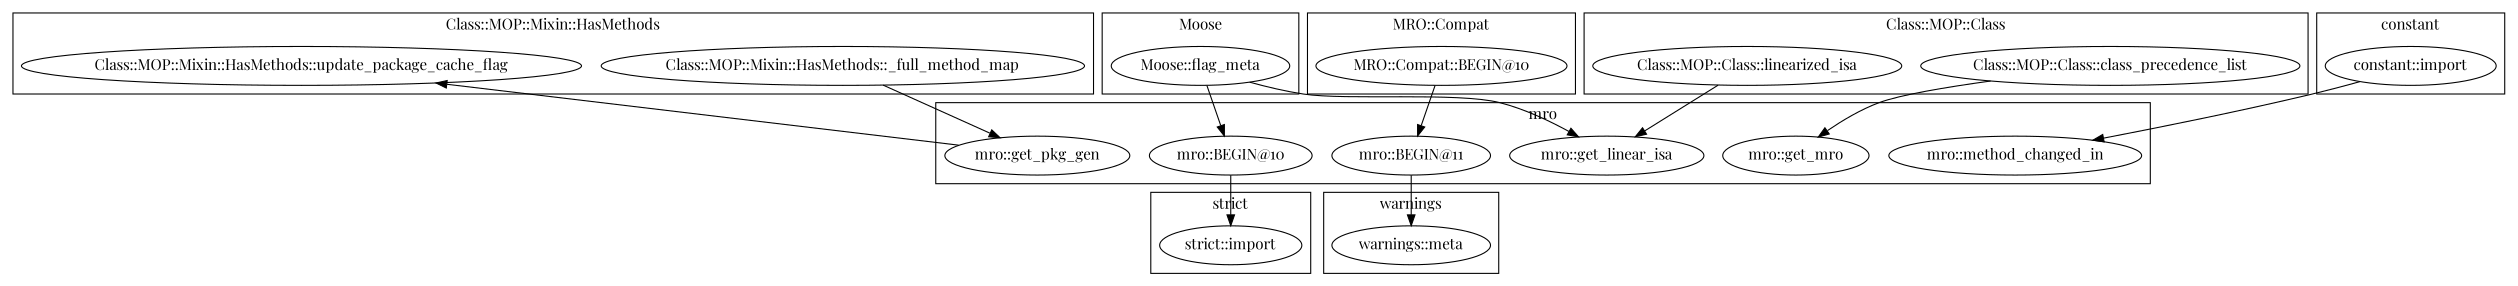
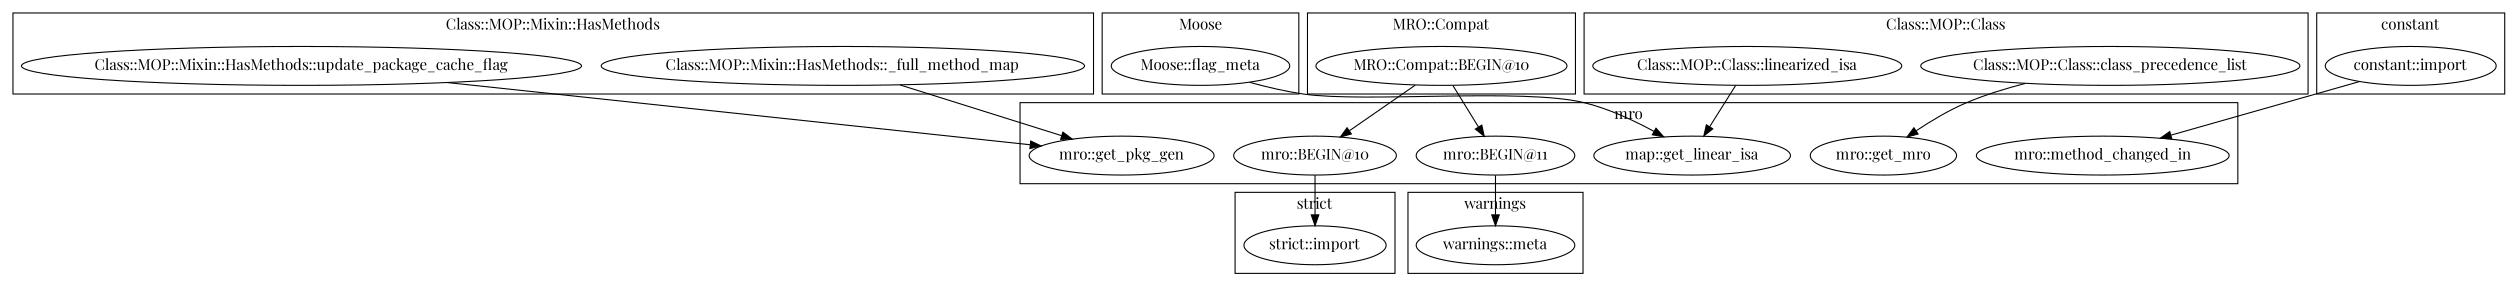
edge "Moose::flag_meta" -> "mro::BEGIN@10": now "MRO::Compat::BEGIN@10" -> "mro::BEGIN@10"
edge "mro::get_pkg_gen" -> "Class::MOP::Mixin::HasMethods::update_package_cache_flag": reversed
node "mro::get_linear_isa": label "mro::get_linear_isa" -> "map::get_linear_isa"
